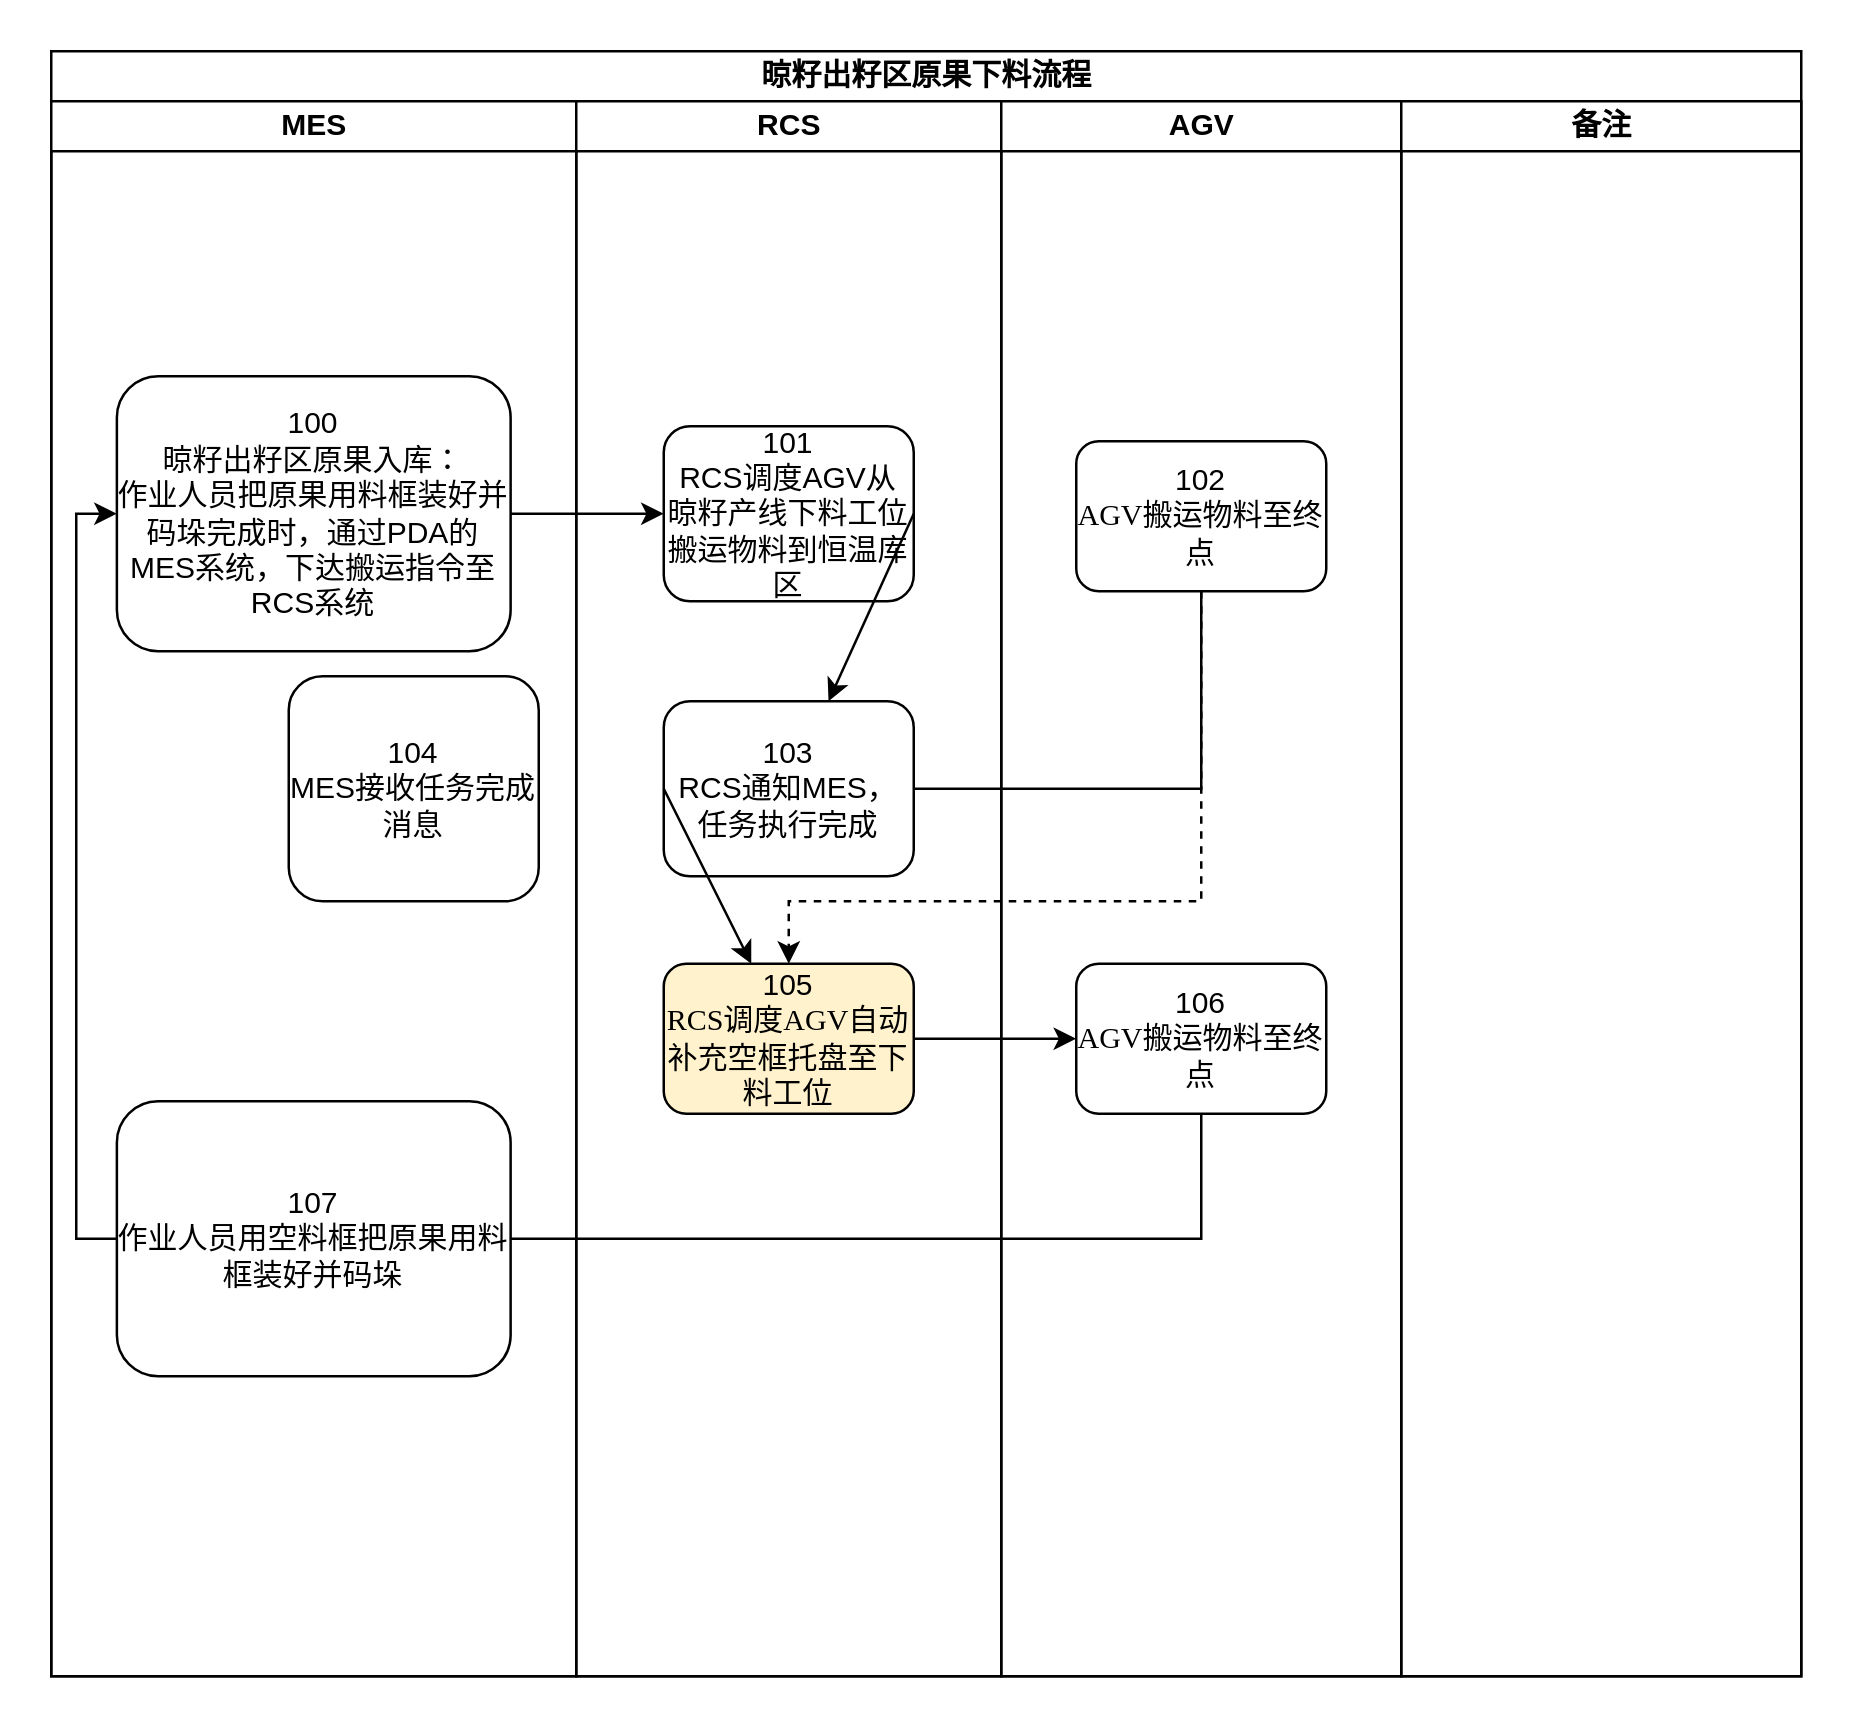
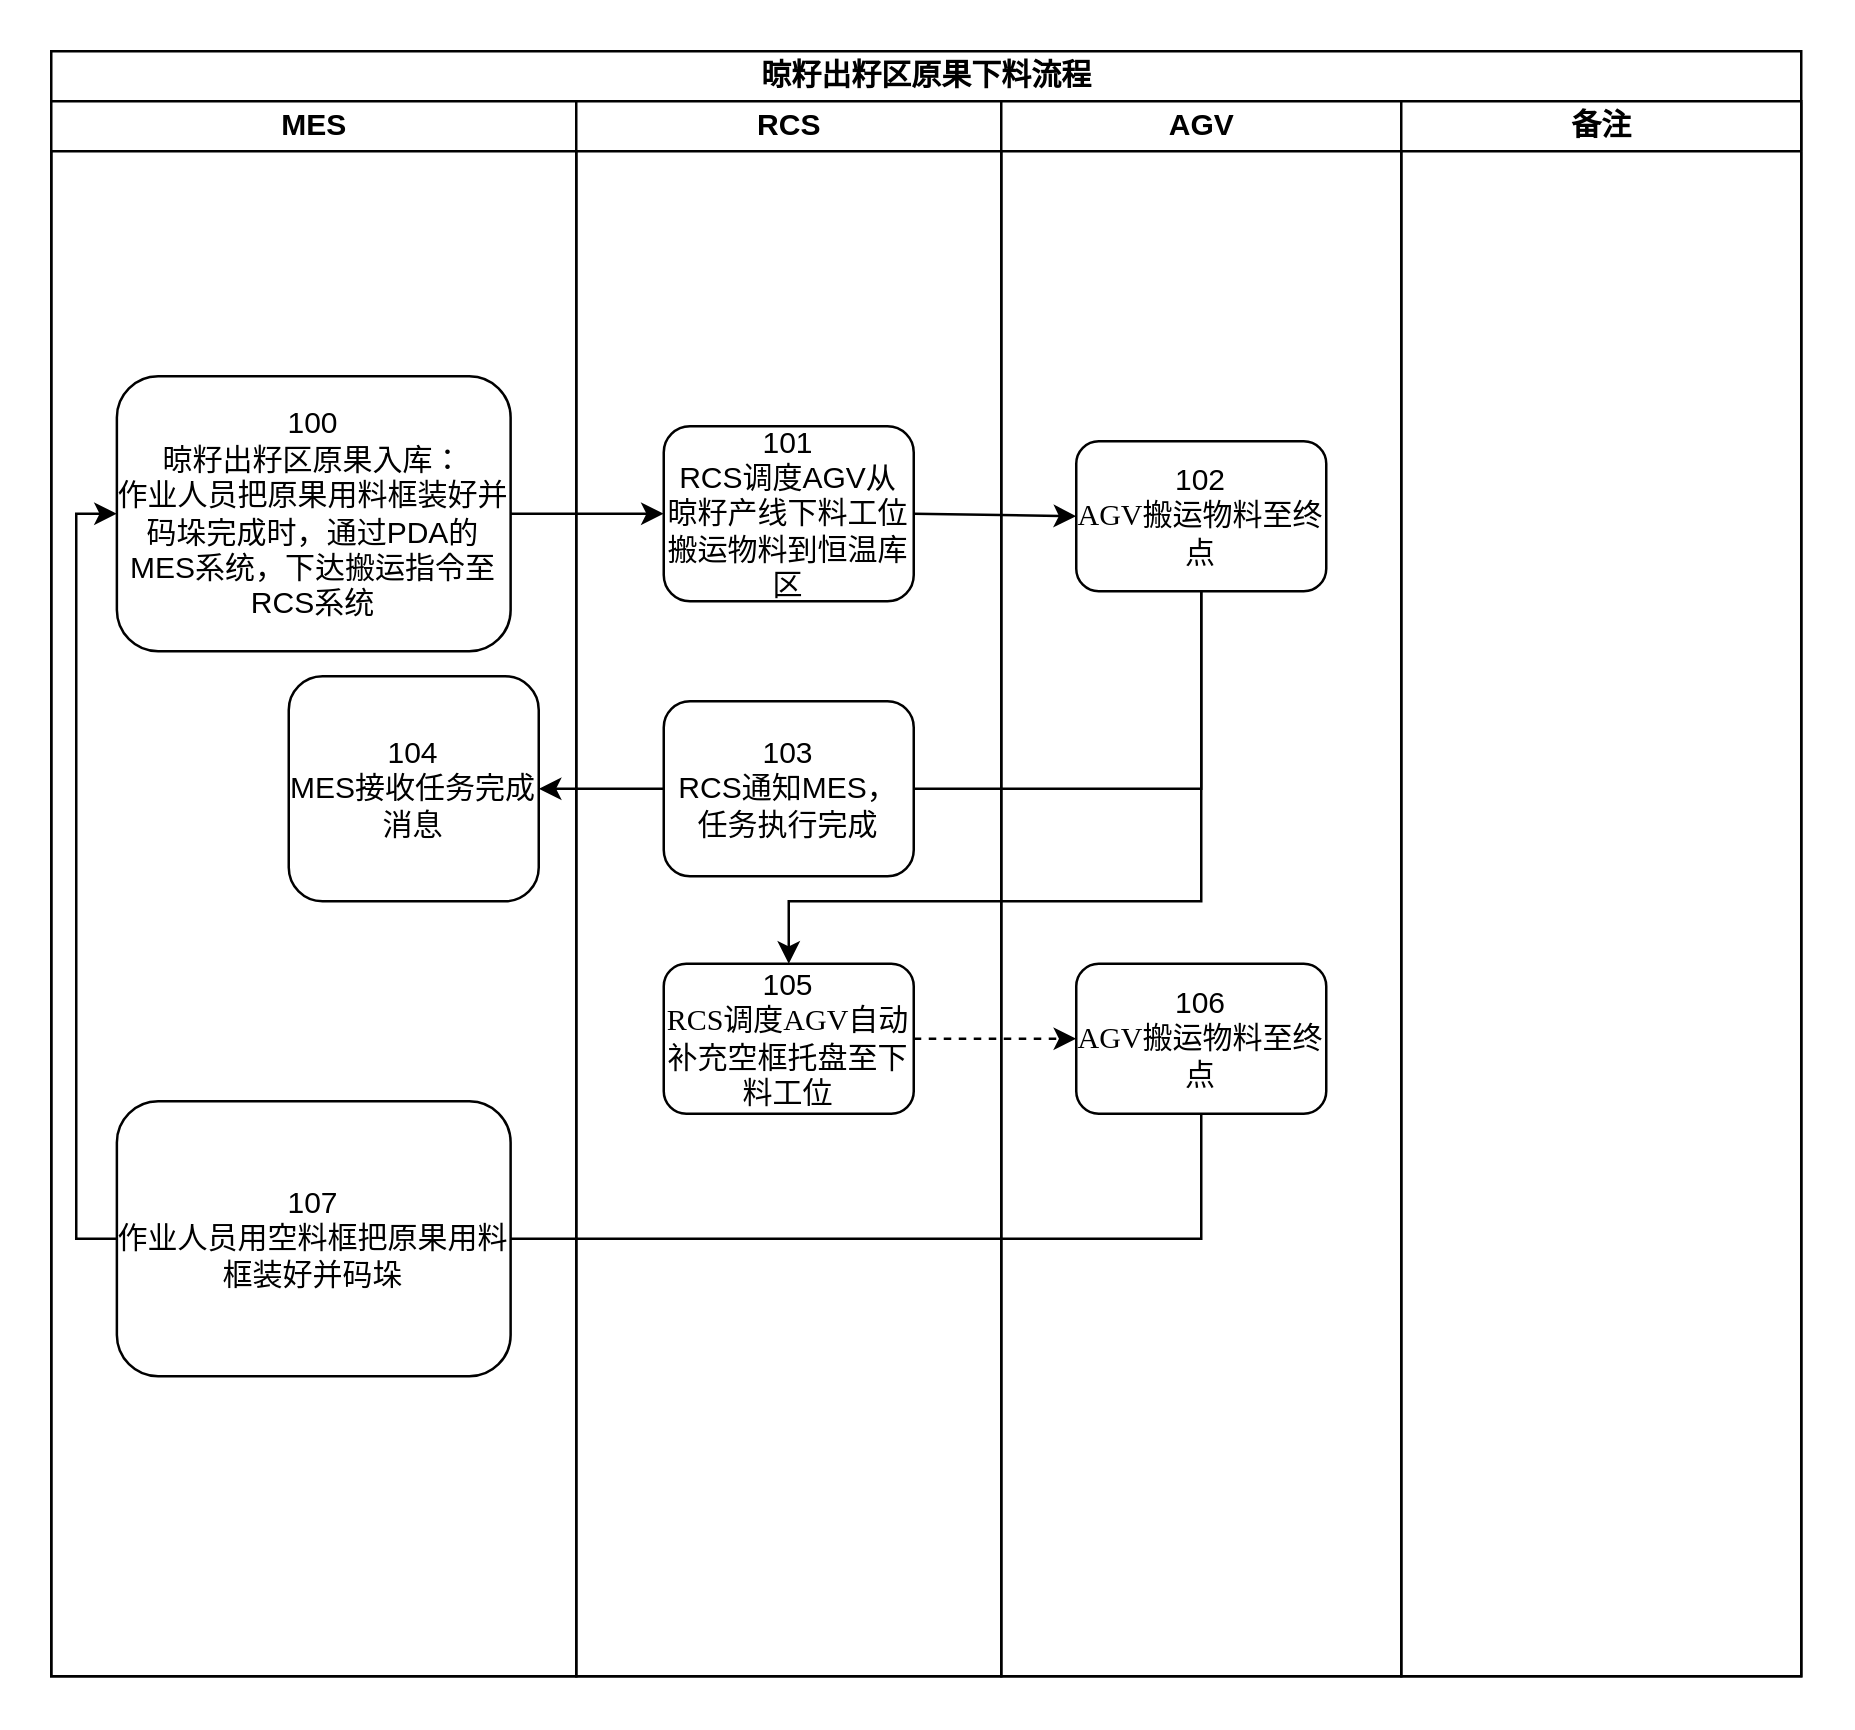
edge "101 RCS调度AGV从晾籽产线下料工位搬运物料到恒温库区" -> "103 RCS通知MES，任务执行完成": now "101 RCS调度AGV从晾籽产线下料工位搬运物料到恒温库区" -> "102 AGV搬运物料至终点"
edge "103 RCS通知MES，任务执行完成" -> "105 RCS调度AGV自动补充空框托盘至下料工位": now "103 RCS通知MES，任务执行完成" -> "104 MES接收任务完成消息"
edge "102 AGV搬运物料至终点" -> "105 RCS调度AGV自动补充空框托盘至下料工位": style dashed -> solid
node "105 RCS调度AGV自动补充空框托盘至下料工位": fillcolor #fff2cc -> #ffffff
edge "105 RCS调度AGV自动补充空框托盘至下料工位" -> "106 AGV搬运物料至终点": style solid -> dashed
